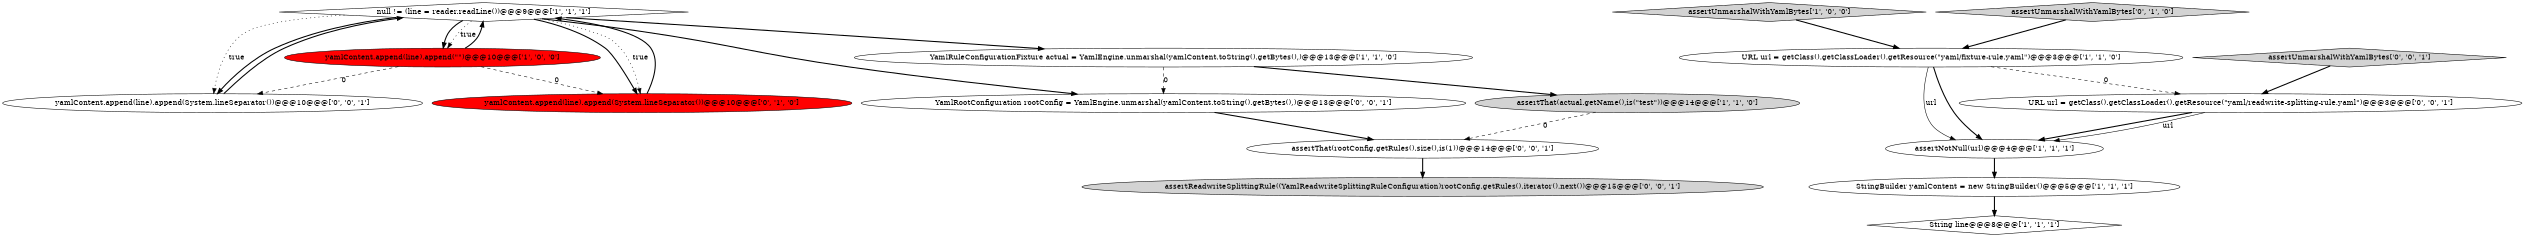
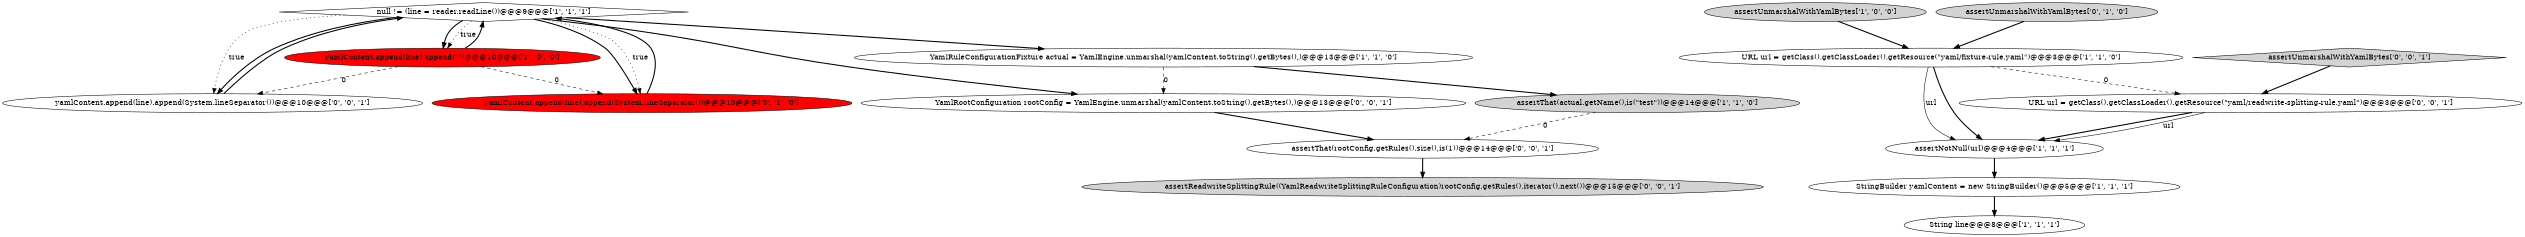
node "assertUnmarshalWithYamlBytes['1', '0', '0']": shape diamond -> ellipse
node "assertUnmarshalWithYamlBytes['0', '1', '0']": shape diamond -> ellipse
node "String line@@@8@@@['1', '1', '1']": shape diamond -> ellipse
